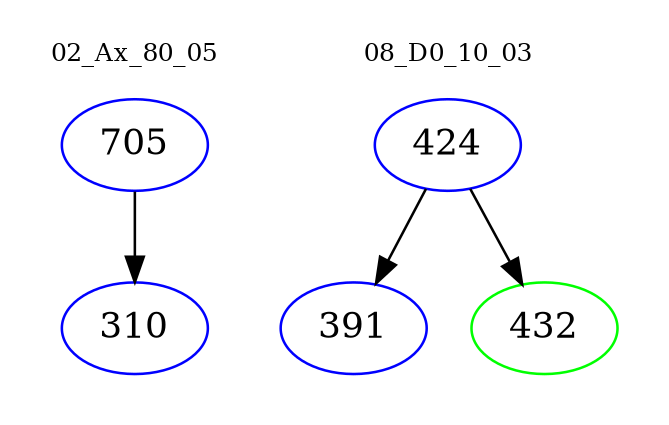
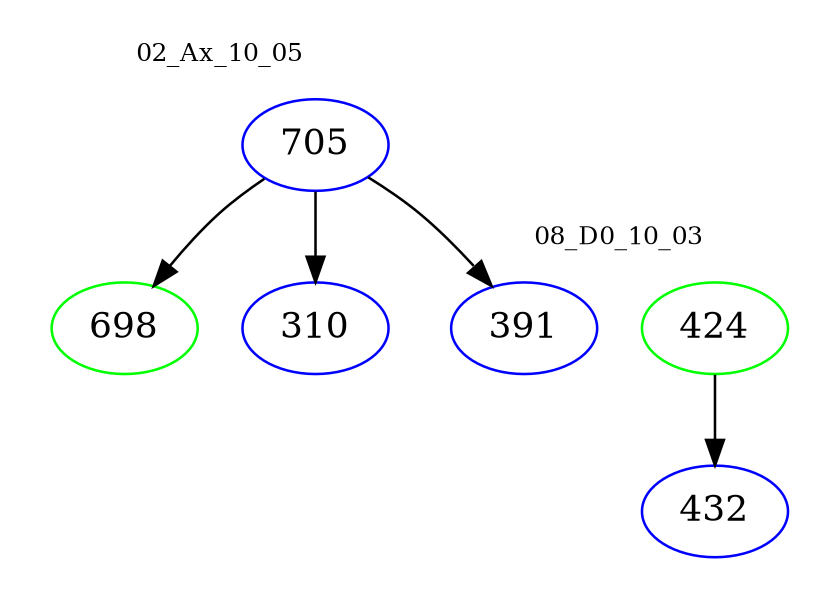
cluster "02_Ax_80_05": label "02_Ax_80_05" -> "02_Ax_10_05"
node "424": color blue -> green
edge "424" -> "391": now "705" -> "391"
node "698": added
node "432": color green -> blue
